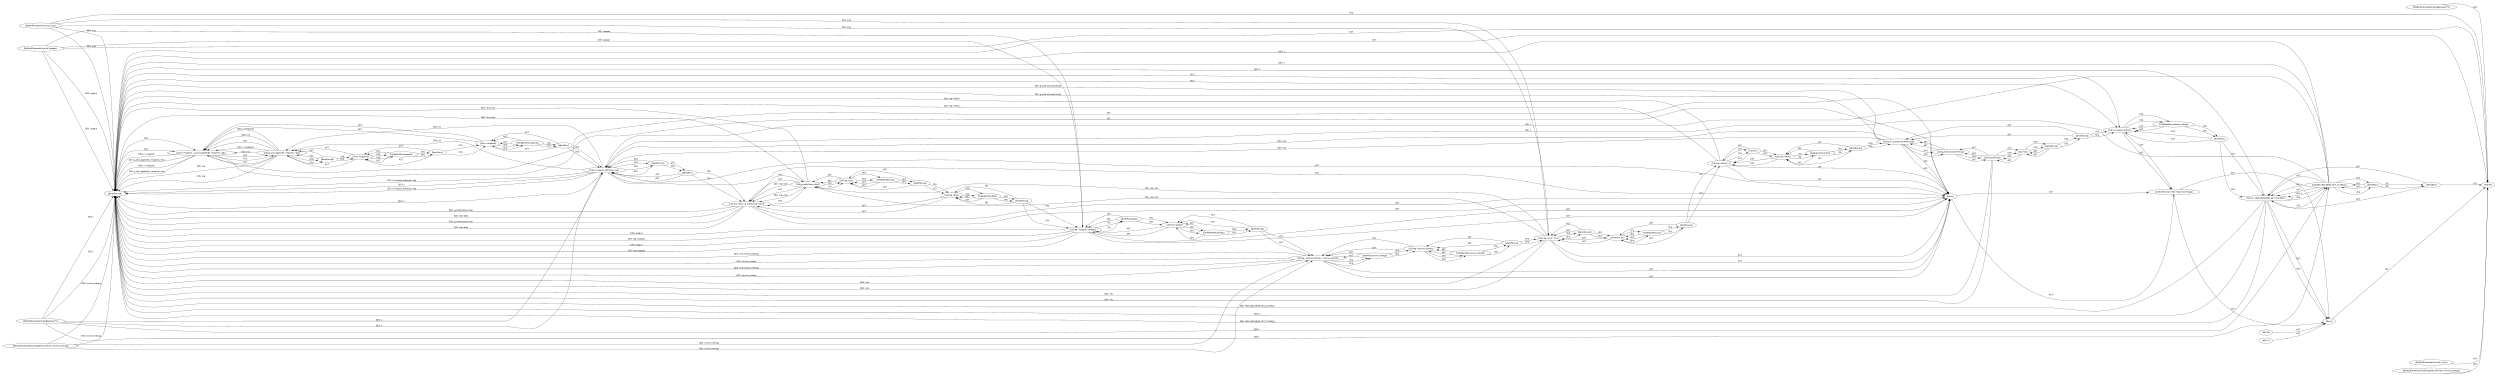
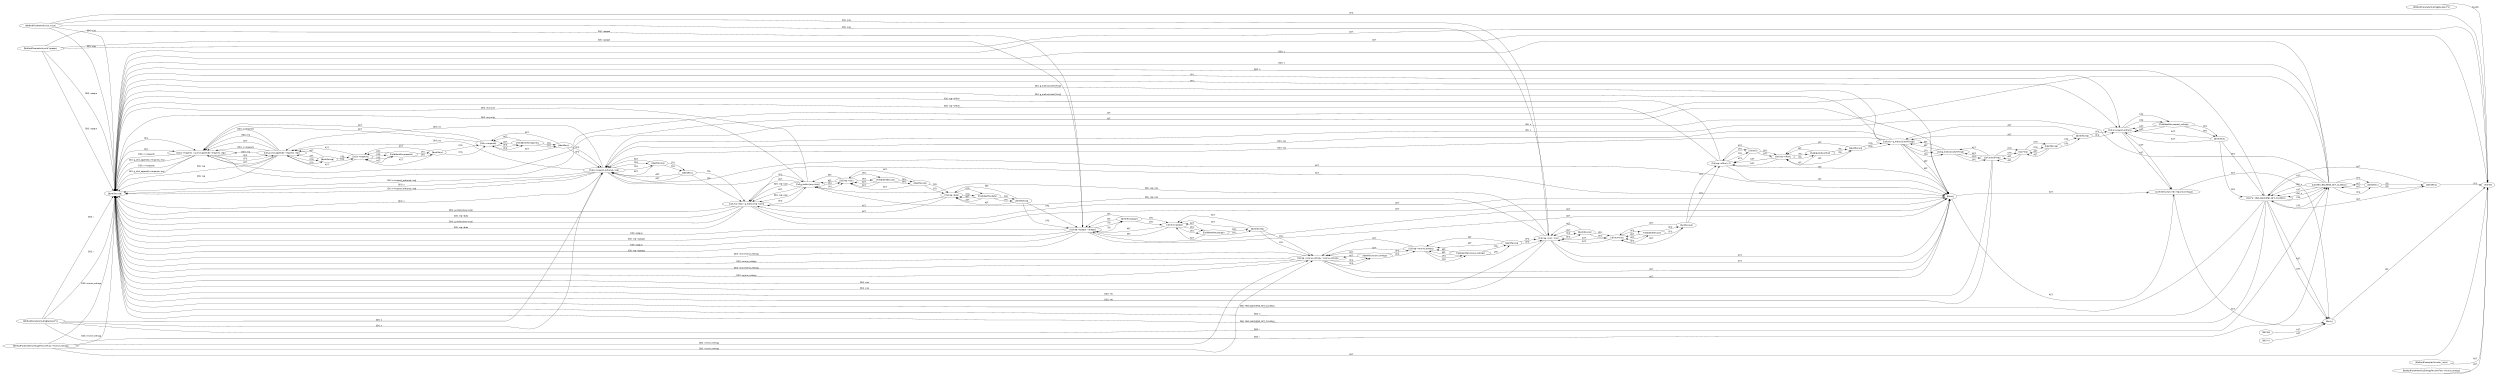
edge "(MethodParameterOut,RngBackend *s)" -> "1000100": label "AST: " -> "CLASS: "
edge "(MethodParameterIn,EntropyReceiveFunc *receive_entropy)" -> "1000100": added, label "AST:"
